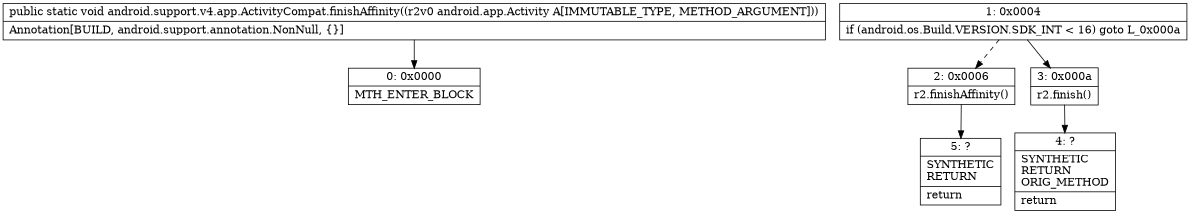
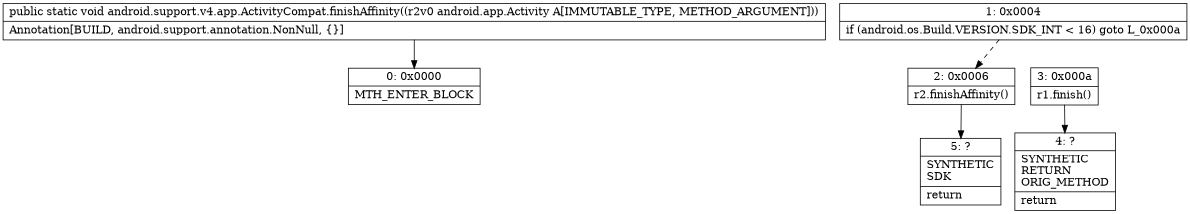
edge "1: 0x0004" -> "3: 0x000a": removed
node "3: 0x000a": text "r2.finish()" -> "r1.finish()"
node "5: ?": text "RETURN" -> "SDK"
